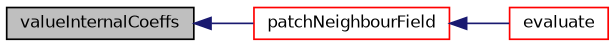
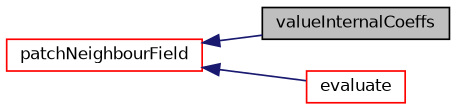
edge "patchNeighbourField" -> "valueInternalCoeffs": reversed
